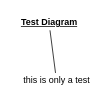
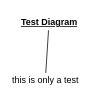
node "this is only a test": moved (57, 81) -> (45, 81)
